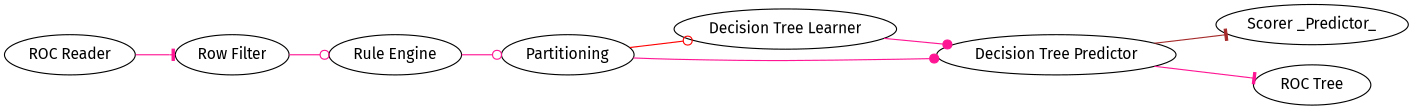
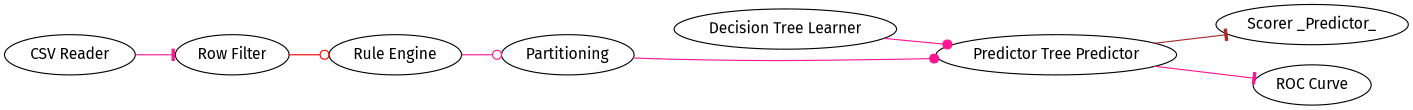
edge "Partitioning" -> "Decision Tree Learner": removed
node "ROC Reader": label "ROC Reader" -> "CSV Reader"
edge "Row Filter" -> "Rule Engine": color deeppink -> red
node "Decision Tree Predictor": label "Decision Tree Predictor" -> "Predictor Tree Predictor"
node "ROC Tree": label "ROC Tree" -> "ROC Curve"
